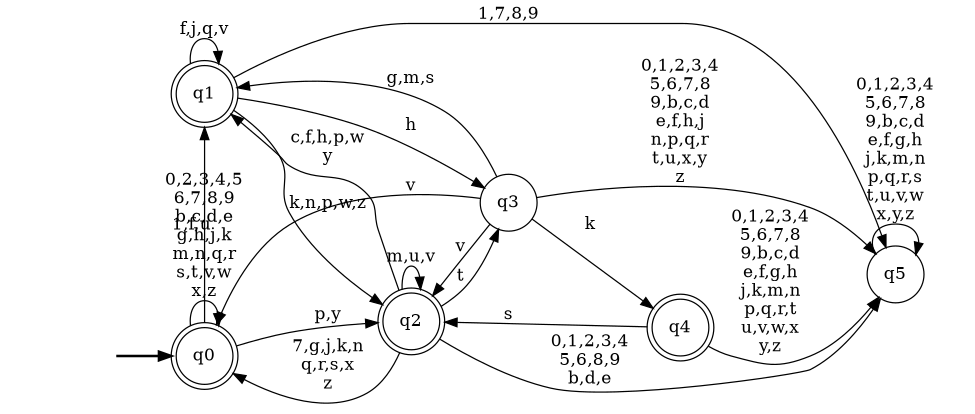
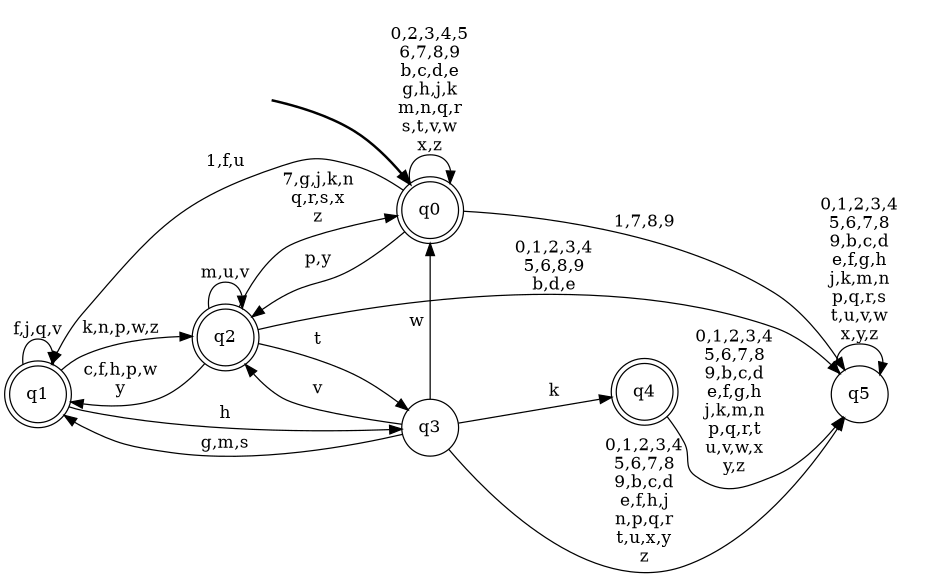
edge "q1" -> "q5": now "q0" -> "q5"
edge "q3" -> "q0": label "v" -> "w"
edge "q4" -> "q2": removed, label "s"
